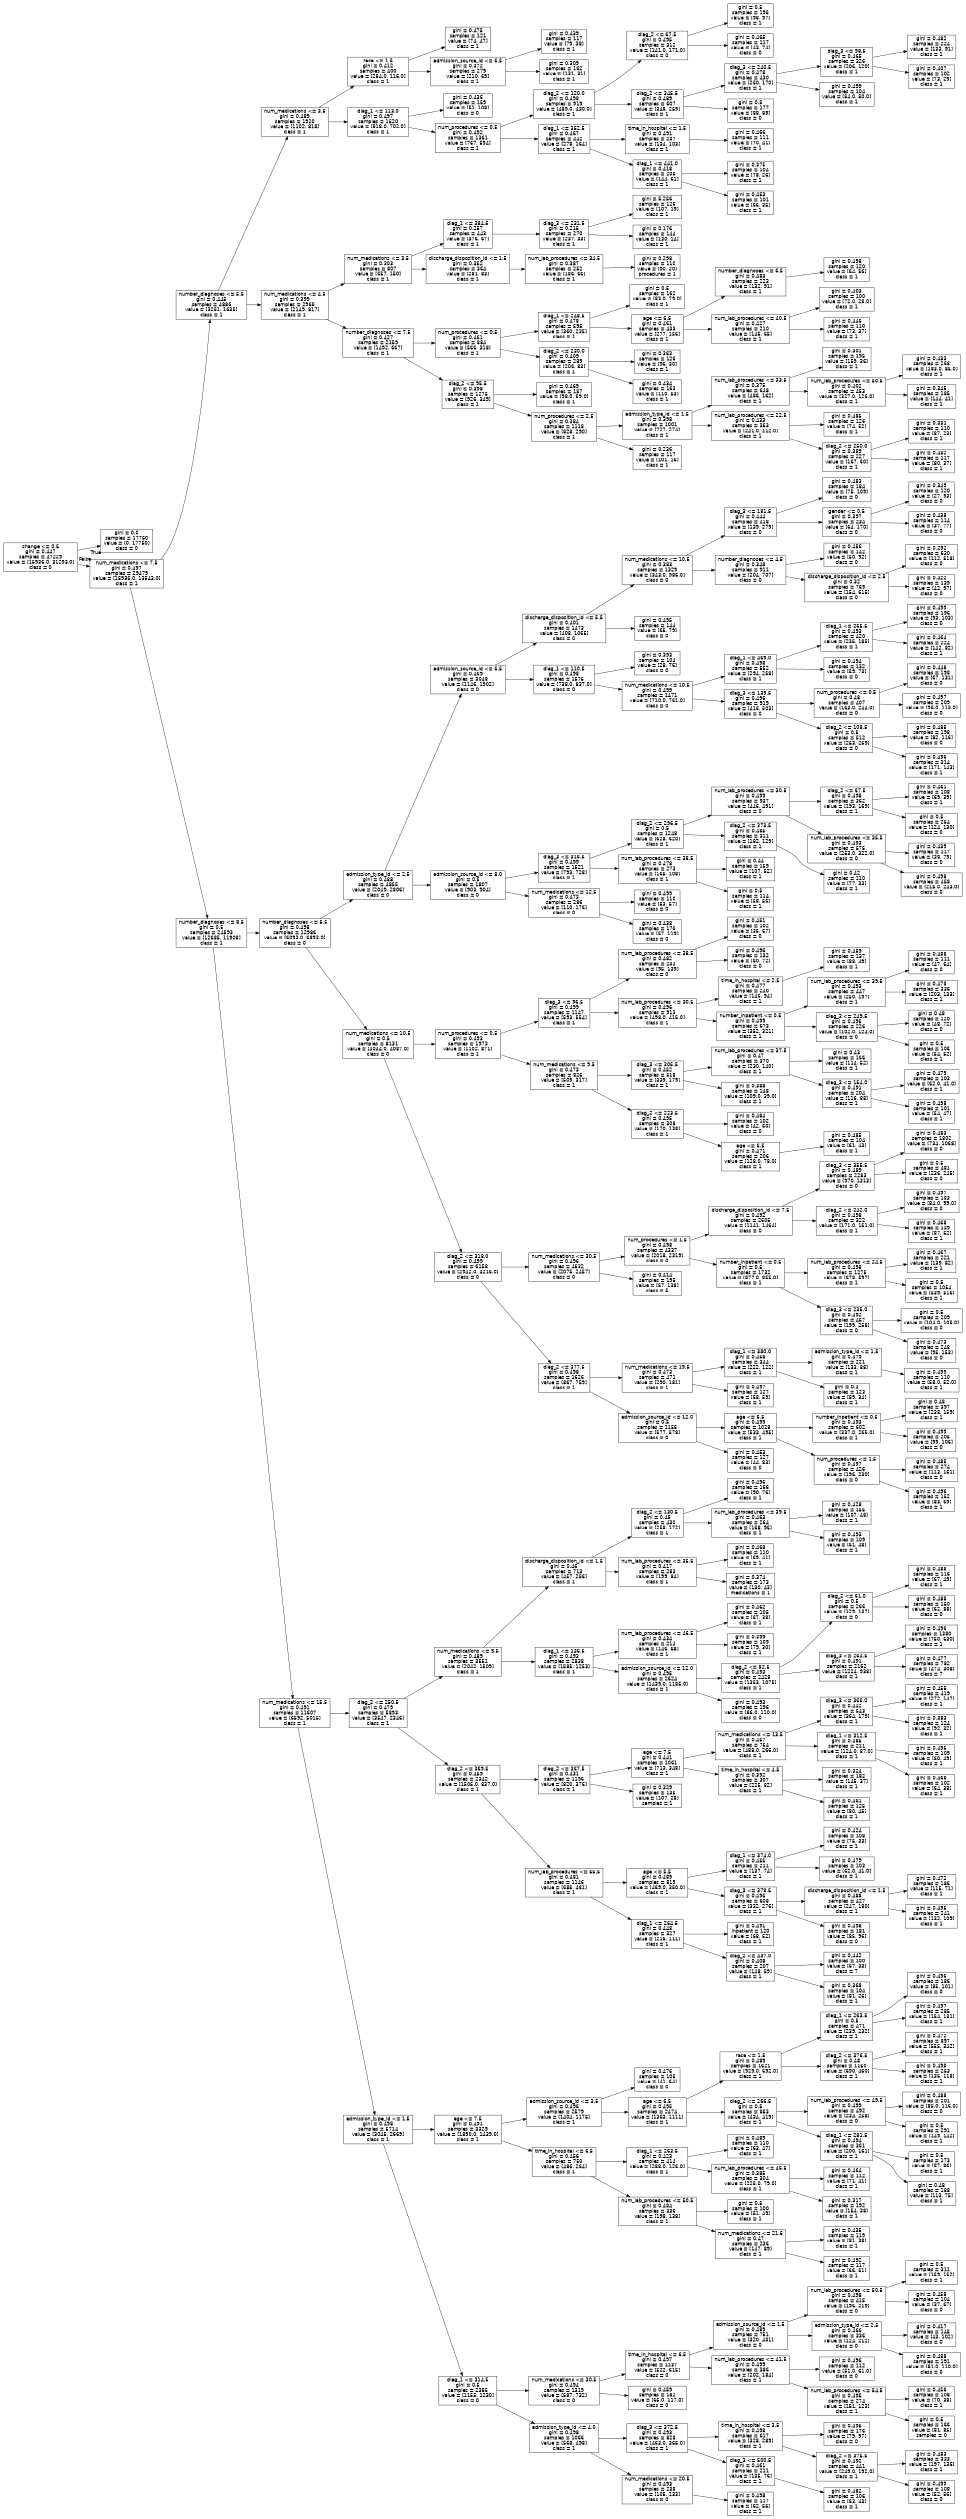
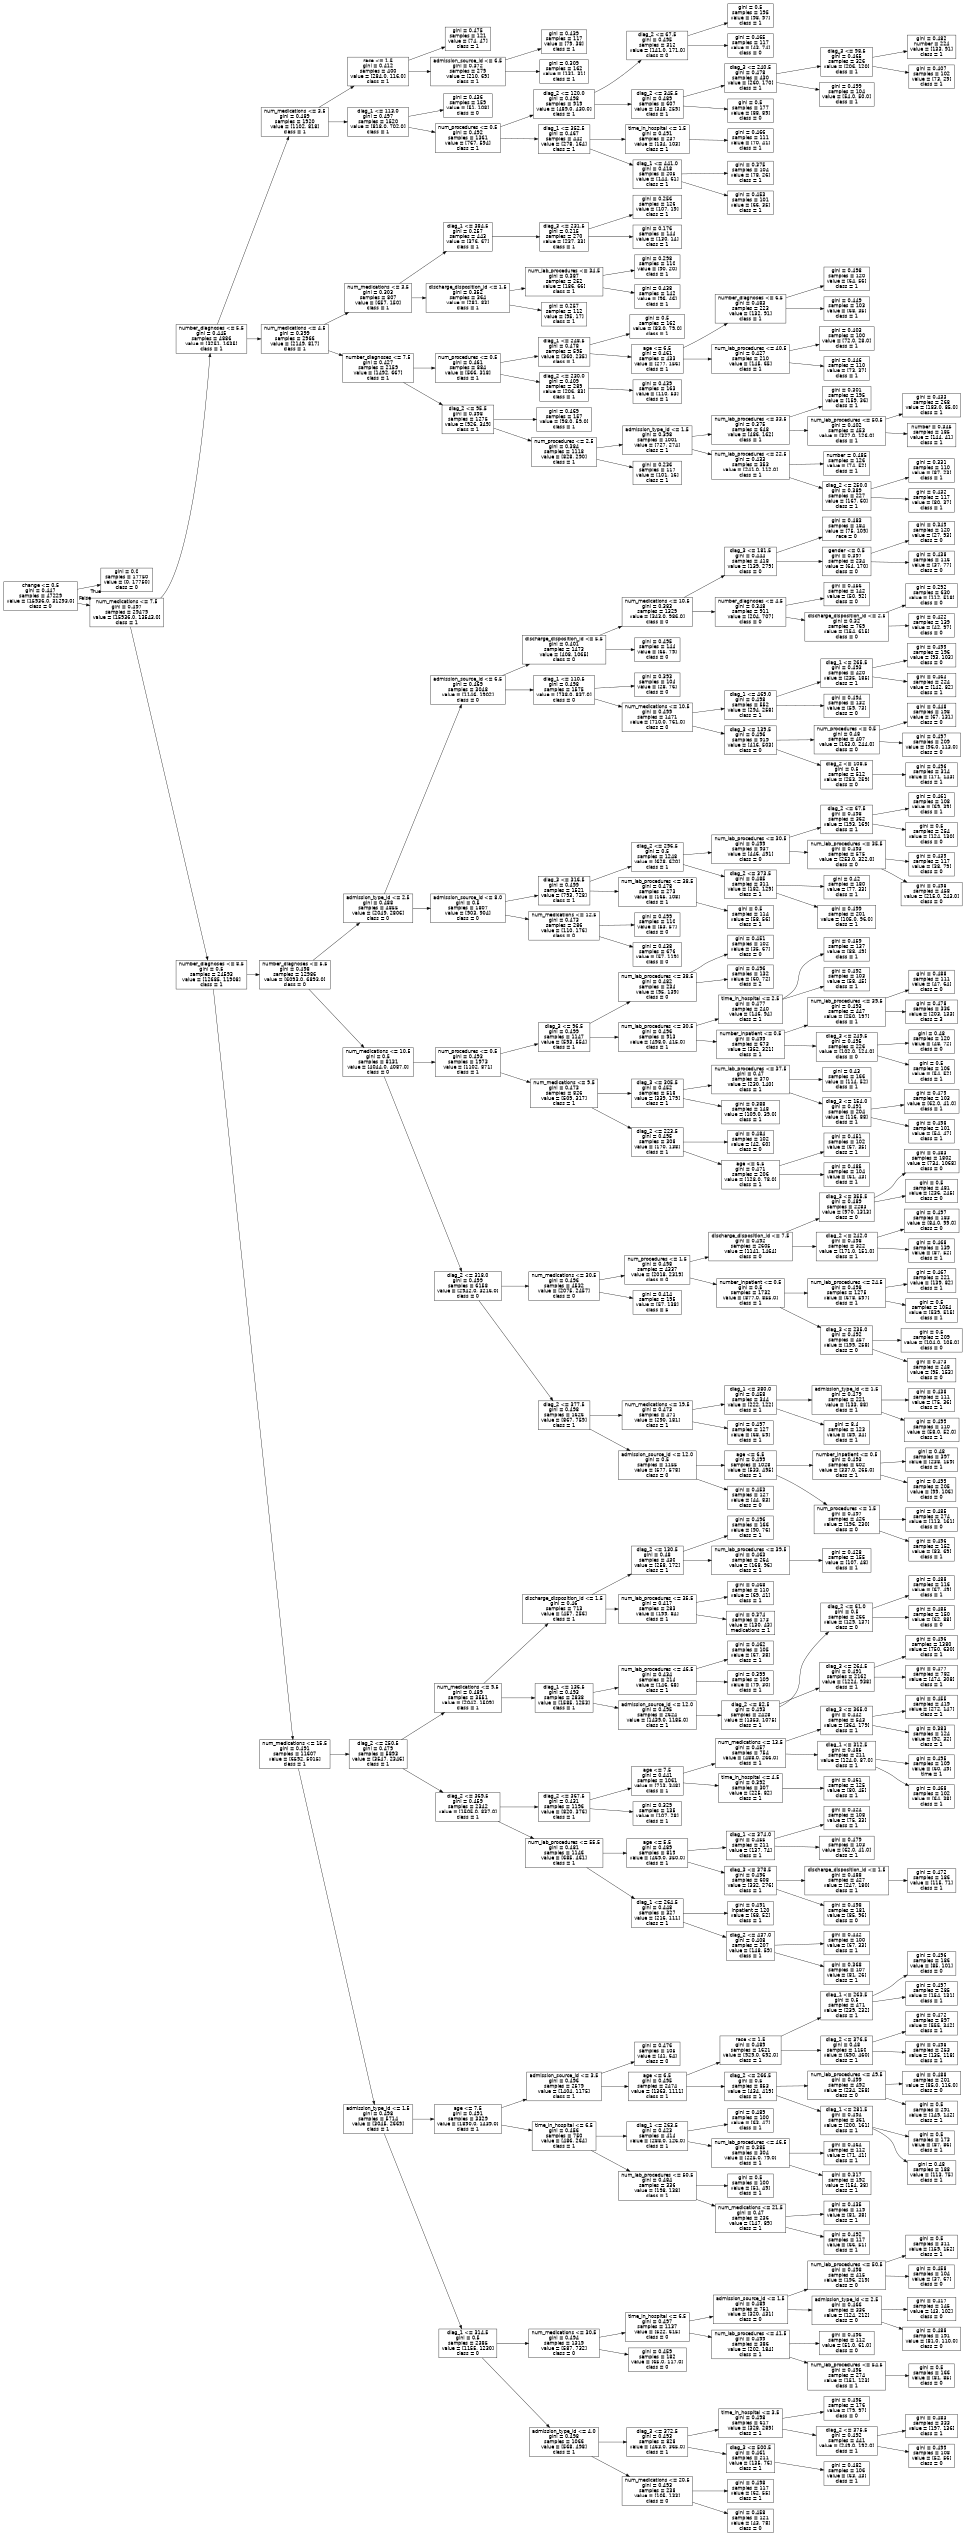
node "gini = 0.482 samples = 224 value = [133, 91] class = 1": label "gini = 0.482 samples = 224 value = [133, 91] class = 1" -> "gini = 0.482 number = 224 value = [133, 91] class = 1"
node "gini = 5.256 samples = 126 value = [107, 19] class = 1": label "gini = 5.256 samples = 126 value = [107, 19] class = 1" -> "gini = 0.256 samples = 126 value = [107, 19] class = 1"
node "gini = 0.298 samples = 110 value = [90, 20] procedures = 1": label "gini = 0.298 samples = 110 value = [90, 20] procedures = 1" -> "gini = 0.298 samples = 110 value = [90, 20] class = 1"
node "gini = 0.438 samples = 142 value = [96, 46] class = 1": added
node "gini = 0.449 samples = 103 value = [68, 35] class = 1": added
node "gini = 0.257 samples = 112 value = [95, 17] class = 1": added
node "gini = 0.363 samples = 126 value = [96, 30] class = 1": removed
node "gini = 0.434 samples = 163 value = [110, 53] class = 1": label "gini = 0.434 samples = 163 value = [110, 53] class = 1" -> "gini = 0.439 samples = 163 value = [110, 53] class = 1"
node "gini = 0.345 samples = 185 value = [144, 41] class = 1": label "gini = 0.345 samples = 185 value = [144, 41] class = 1" -> "number = 0.345 samples = 185 value = [144, 41] class = 1"
node "gini = 0.485 samples = 126 value = [74, 52] class = 1": label "gini = 0.485 samples = 126 value = [74, 52] class = 1" -> "number = 0.485 samples = 126 value = [74, 52] class = 1"
node "gini = 0.483 samples = 184 value = [75, 109] class = 0": label "gini = 0.483 samples = 184 value = [75, 109] class = 0" -> "gini = 0.483 samples = 184 value = [75, 109] race = 0"
node "gini = 0.438 samples = 114 value = [37, 77] class = 0": label "gini = 0.438 samples = 114 value = [37, 77] class = 0" -> "gini = 0.438 samples = 116 value = [37, 77] class = 0"
node "gini = 0.485 samples = 198 value = [82, 116] class = 0": removed
node "gini = 0.44 samples = 159 value = [107, 52] class = 1": removed
node "gini = 0.42 samples = 110 value = [77, 33] class = 1": label "gini = 0.42 samples = 110 value = [77, 33] class = 1" -> "gini = 0.42 samples = 180 value = [77, 33] class = 1"
node "gini = 0.499 samples = 201 value = [105.0, 96.0] class = 1": added
node "gini = 0.438 samples = 176 value = [57, 119] class = 0": label "gini = 0.438 samples = 176 value = [57, 119] class = 0" -> "gini = 0.438 samples = 676 value = [57, 119] class = 0"
node "gini = 0.496 samples = 132 value = [60, 72] class = 0": label "gini = 0.496 samples = 132 value = [60, 72] class = 0" -> "gini = 0.496 samples = 132 value = [60, 72] class = 2"
node "gini = 0.492 samples = 103 value = [58, 45] class = 1": added
node "gini = 0.478 samples = 336 value = [203, 133] class = 1": label "gini = 0.478 samples = 336 value = [203, 133] class = 1" -> "gini = 0.478 samples = 336 value = [203, 133] class = 3"
node "gini = 0.451 samples = 102 value = [67, 35] class = 1": added
node "gini = 0.4 samples = 123 value = [89, 34] class = 1": label "gini = 0.4 samples = 123 value = [89, 34] class = 1" -> "gini = 8.4 samples = 123 value = [89, 34] class = 1"
node "gini = 0.438 samples = 111 value = [75, 36] class = 1": added
node "gini = 0.493 samples = 109 value = [61, 48] class = 1": removed
node "gini = 0.477 samples = 782 value = [474, 308] class = 7": label "gini = 0.477 samples = 782 value = [474, 308] class = 7" -> "gini = 0.477 samples = 782 value = [474, 308] class = 1"
node "gini = 0.493 samples = 196 value = [86.0, 110.0] class = 0": removed
node "gini = 0.495 samples = 109 value = [60, 49] class = 1": label "gini = 0.495 samples = 109 value = [60, 49] class = 1" -> "gini = 0.495 samples = 109 value = [60, 49] time = 1"
node "gini = 0.324 samples = 182 value = [145, 37] class = 1": removed
node "gini = 0.329 samples = 135 value = [107, 28] samples = 1": label "gini = 0.329 samples = 135 value = [107, 28] samples = 1" -> "gini = 0.329 samples = 135 value = [107, 28] class = 1"
node "gini = 0.495 samples = 241 value = [132, 109] class = 1": removed
node "gini = 0.442 samples = 100 value = [67, 33] class = 7": label "gini = 0.442 samples = 100 value = [67, 33] class = 7" -> "gini = 0.442 samples = 100 value = [67, 33] class = 1"
node "gini = 0.368 samples = 104 value = [81, 26] class = 1": label "gini = 0.368 samples = 104 value = [81, 26] class = 1" -> "gini = 0.368 samples = 107 value = [81, 26] class = 1"
node "gini = 0.489 samples = 110 value = [63, 47] class = 1": label "gini = 0.489 samples = 110 value = [63, 47] class = 1" -> "gini = 0.489 samples = 100 value = [63, 47] class = 1"
node "gini = 0.456 samples = 108 value = [70, 38] class = 1": removed
node "gini = 0.5 samples = 166 value = [81, 85] samples = 0": label "gini = 0.5 samples = 166 value = [81, 85] samples = 0" -> "gini = 0.5 samples = 166 value = [81, 85] class = 0"
node "gini = 0.458 samples = 121 value = [43, 78] class = 0": added
